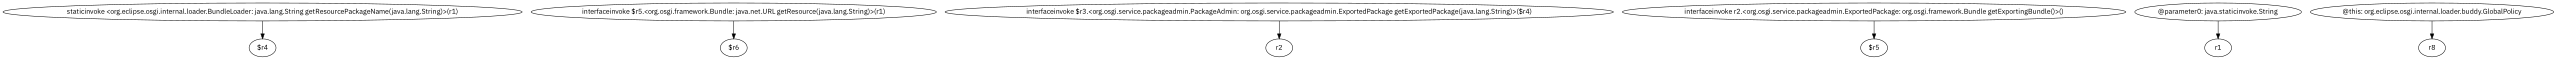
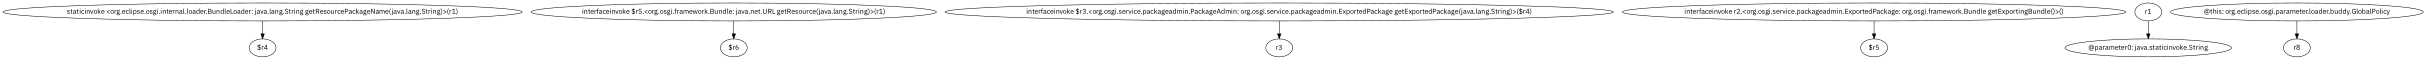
node "@this: org.eclipse.osgi.internal.loader.buddy.GlobalPolicy": label "@this: org.eclipse.osgi.internal.loader.buddy.GlobalPolicy" -> "@this: org.eclipse.osgi.parameter.loader.buddy.GlobalPolicy"
edge "@parameter0: java.staticinvoke.String" -> "r1": reversed
node "r2": label "r2" -> "r3"
